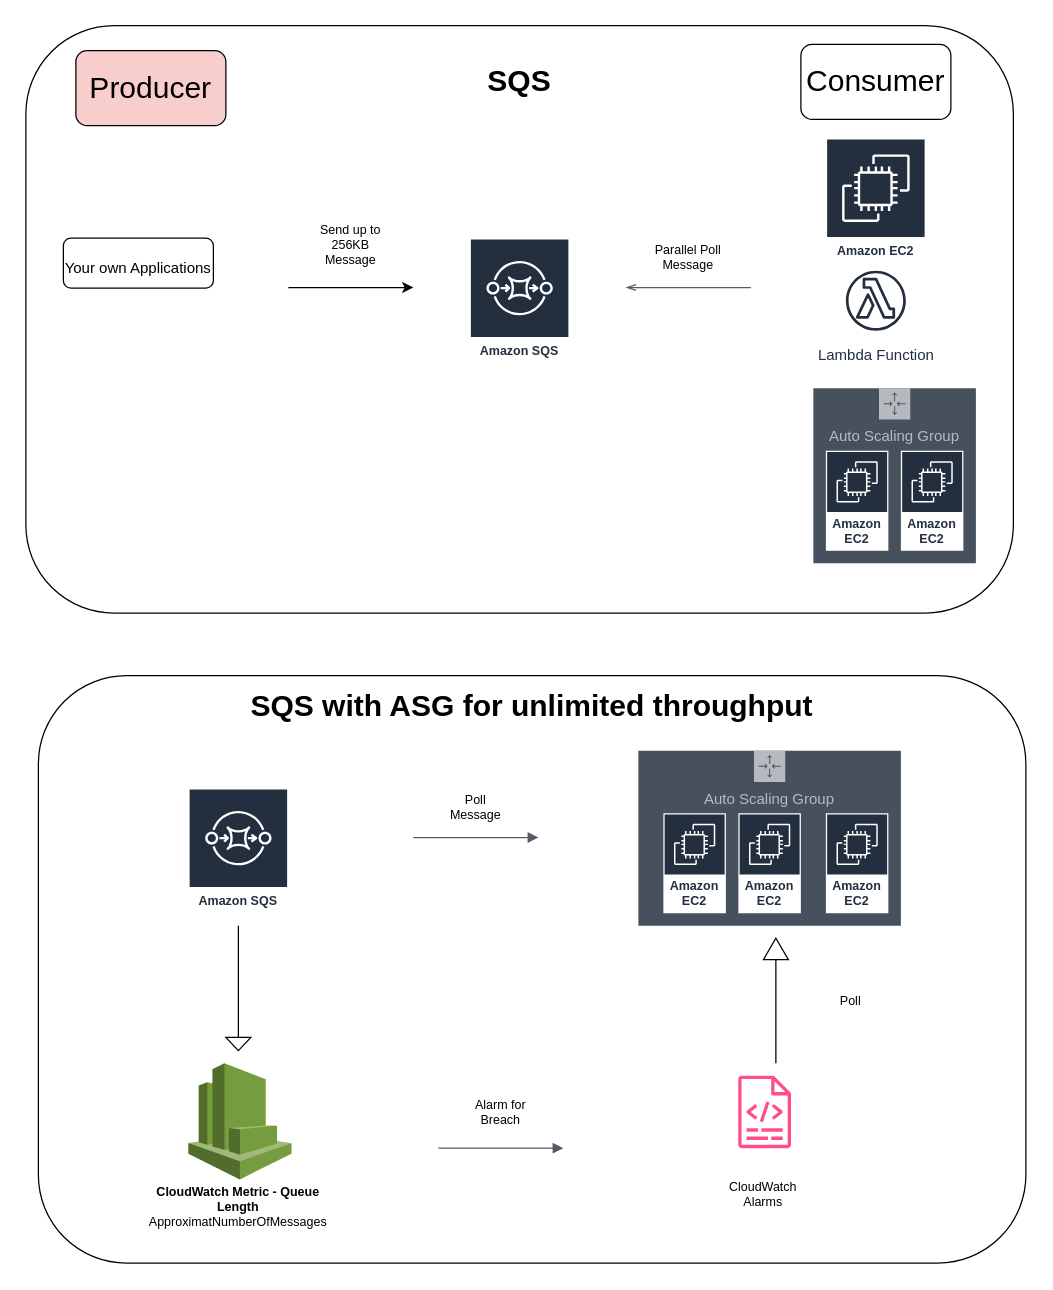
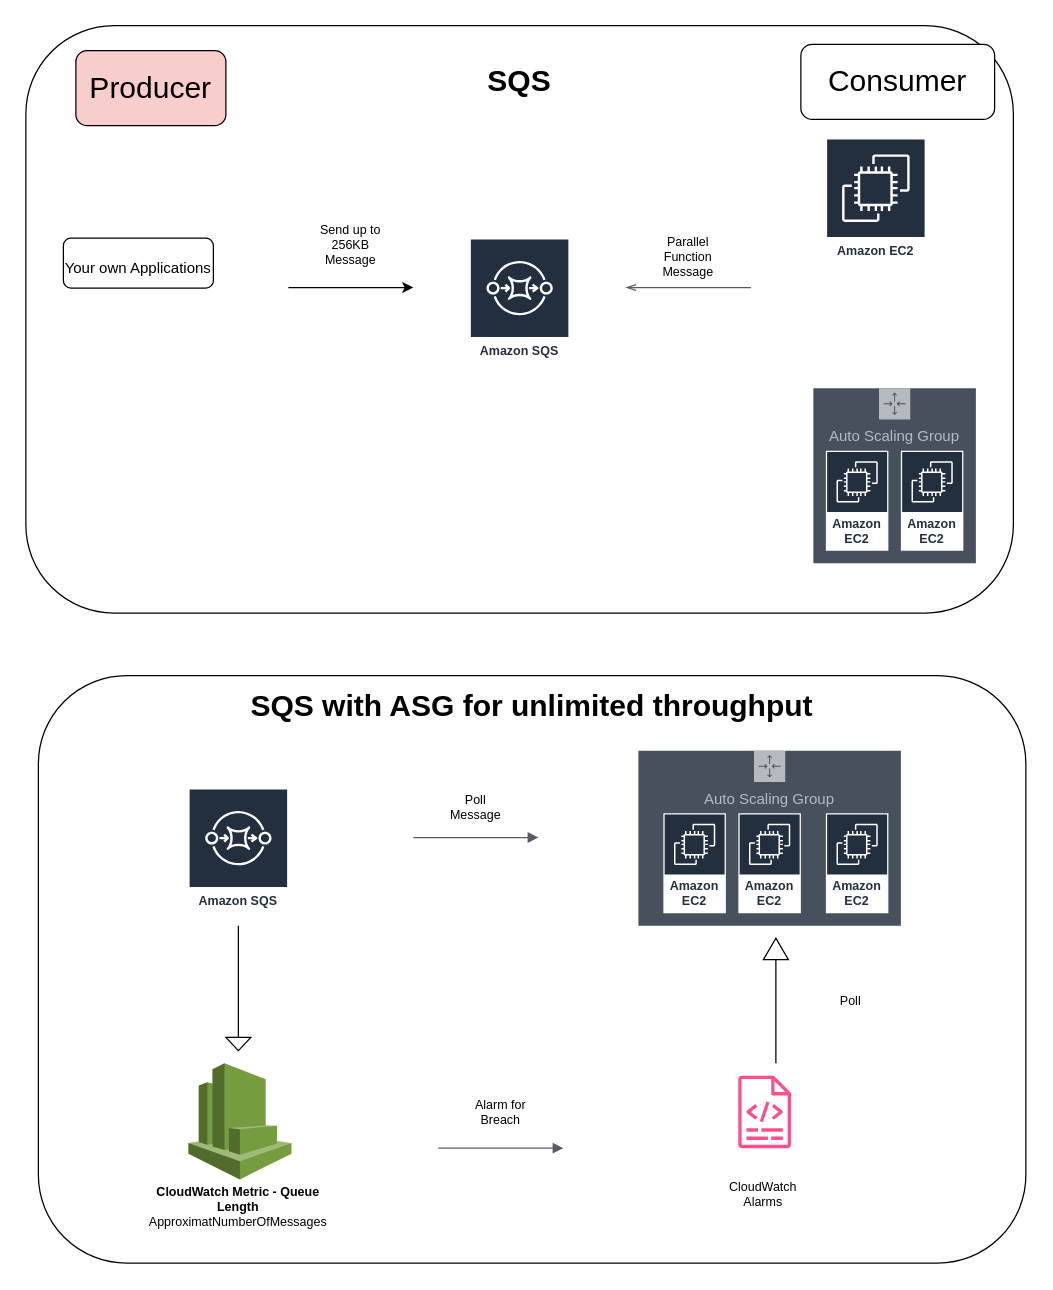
node "Consumer": size 150x75 -> 194x75
node "Parallel Poll Message": label "Parallel Poll Message" -> "Parallel Function Message"
node "Lambda Function": removed
